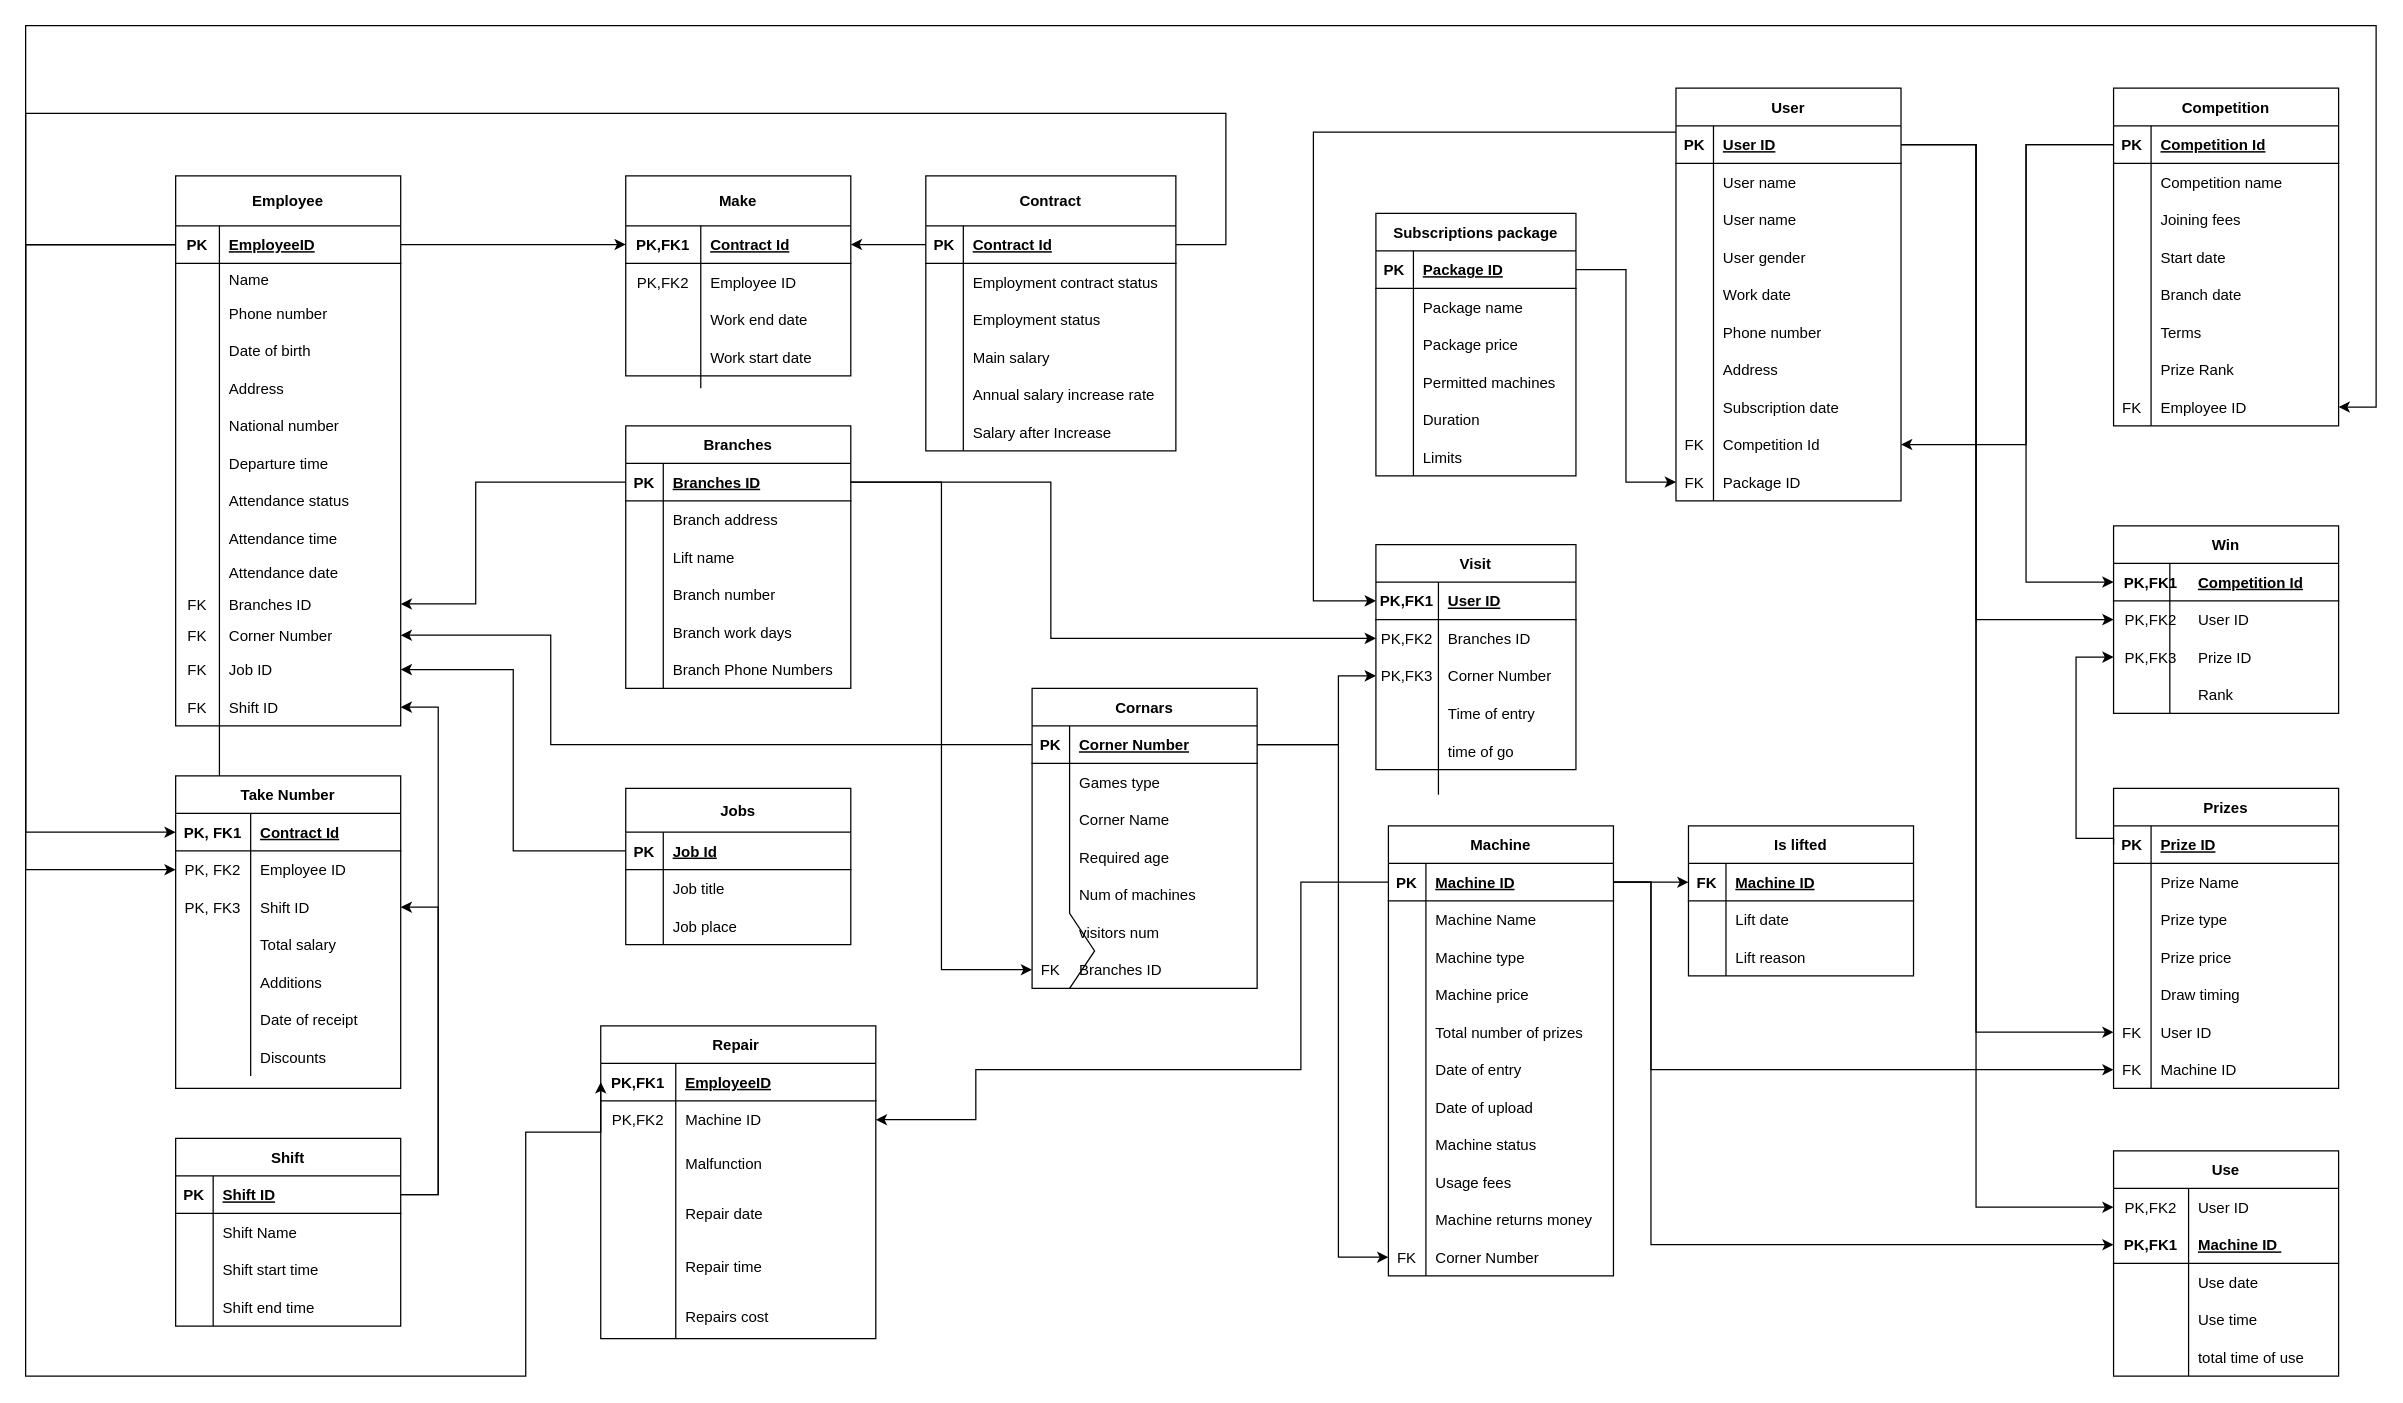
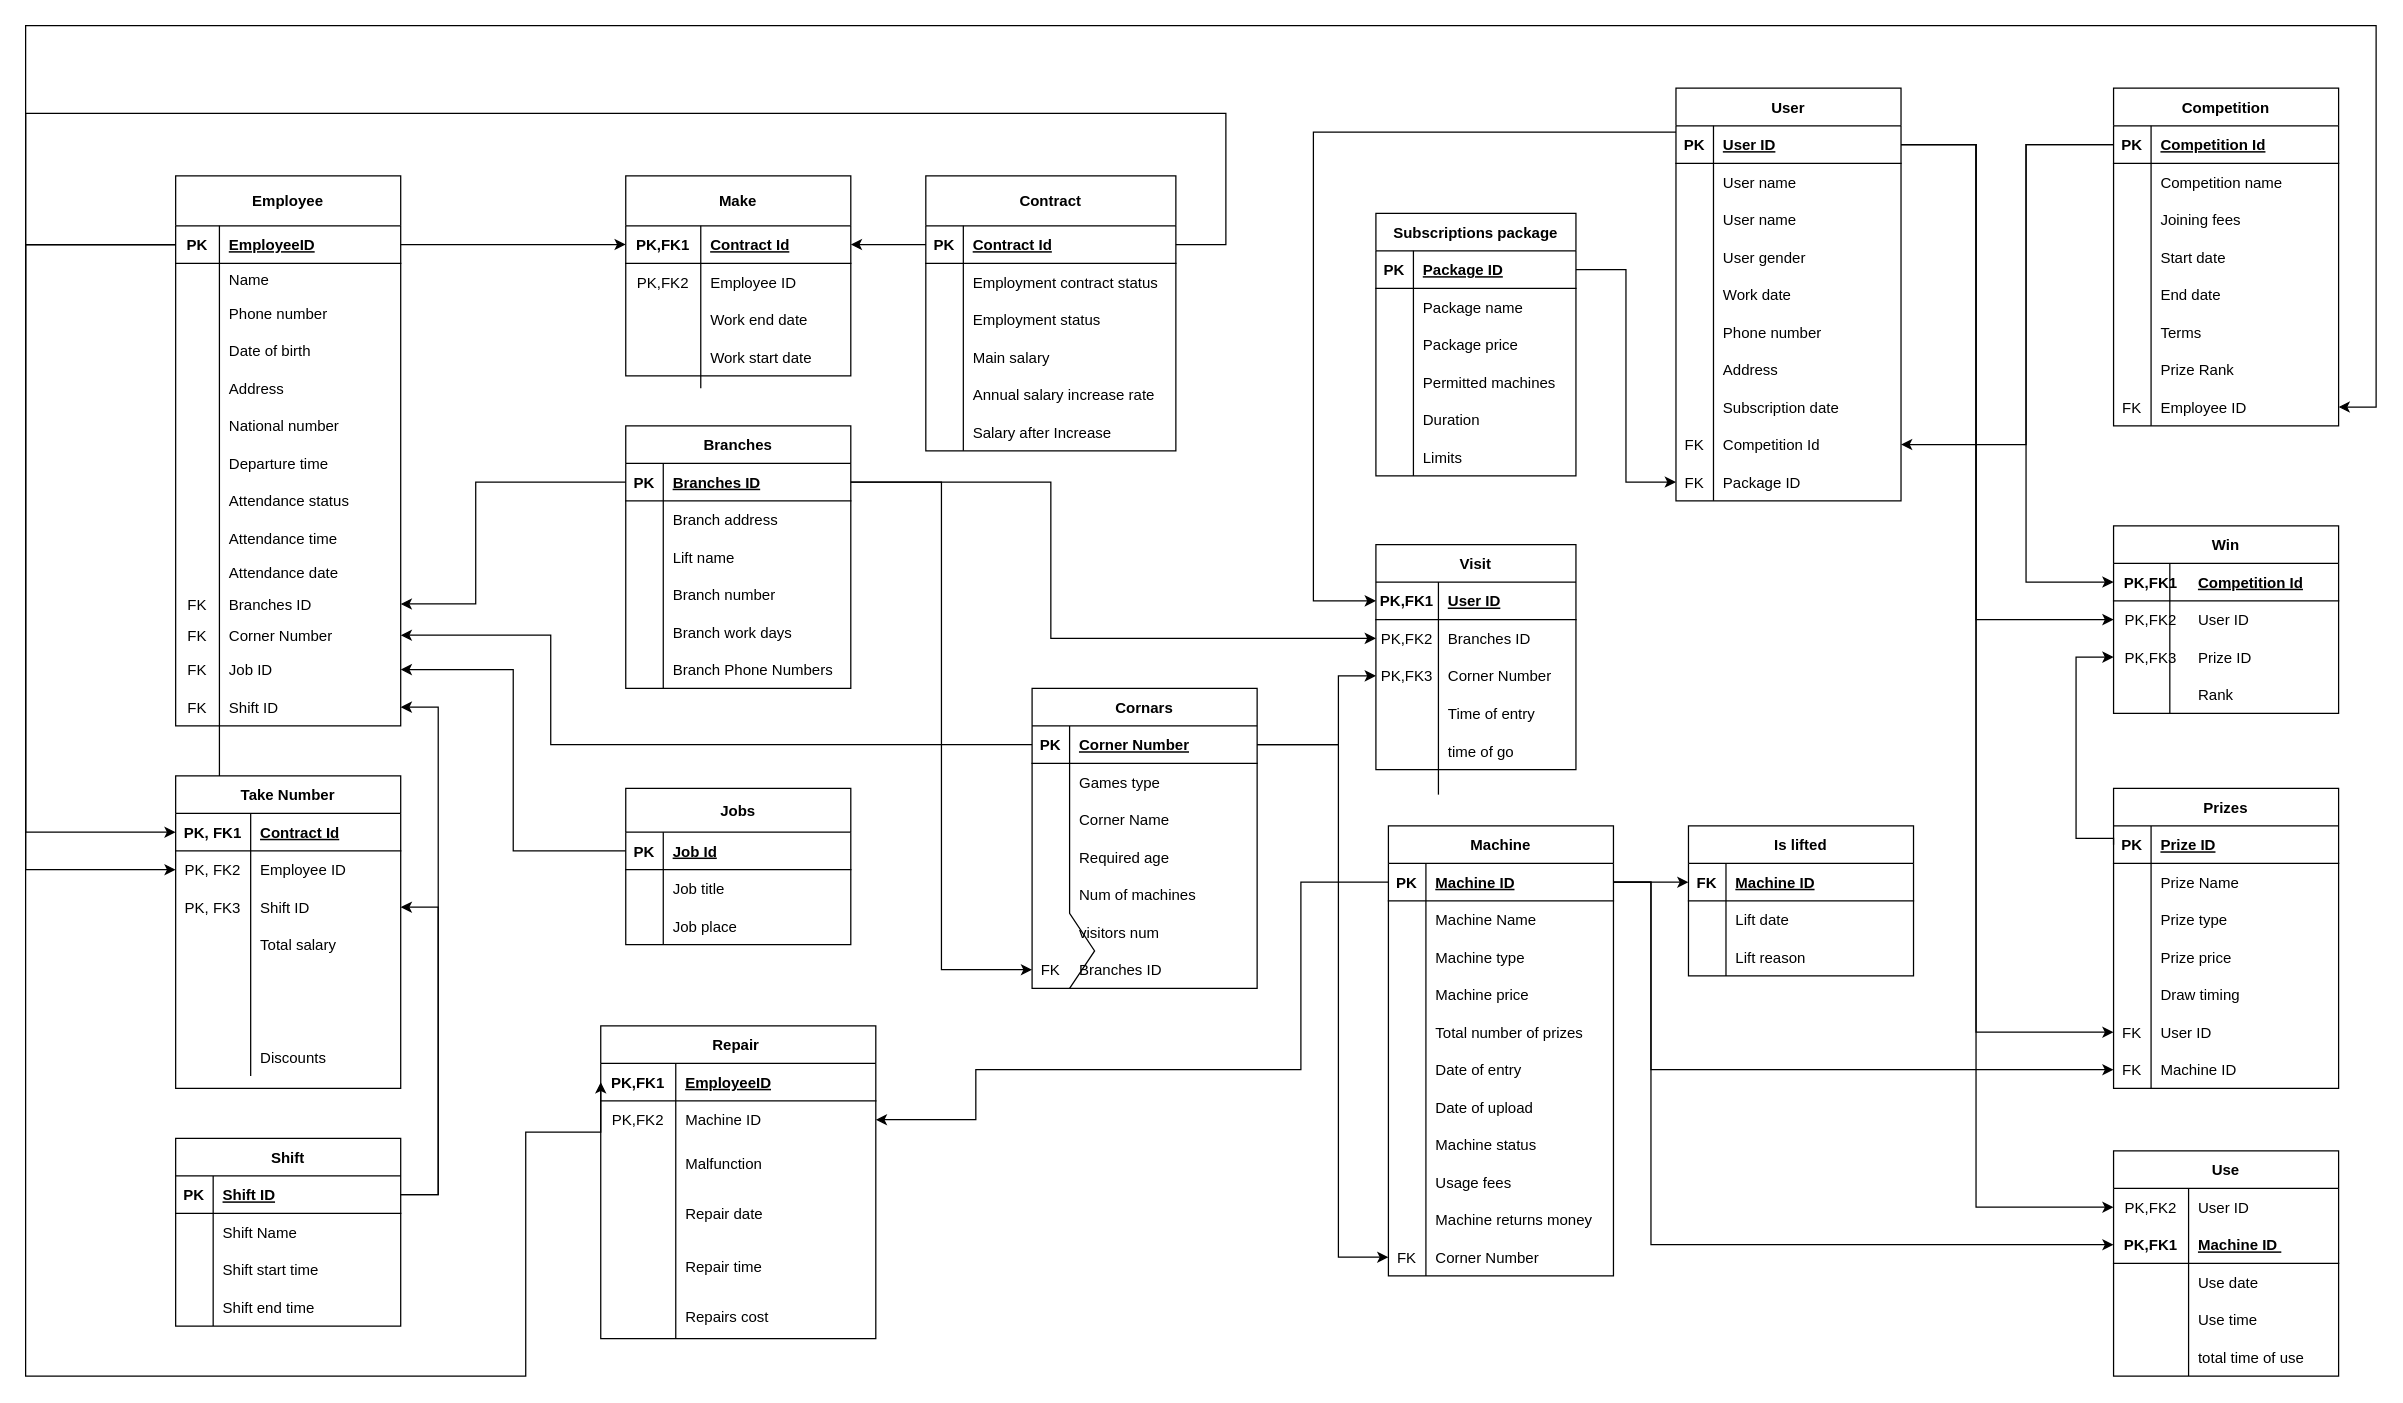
node "Branch date": label "Branch date" -> "End date"
node "Additions": removed
node "Date of receipt": removed
